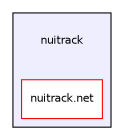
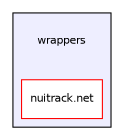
node "nuitrack": label "nuitrack" -> "wrappers"
